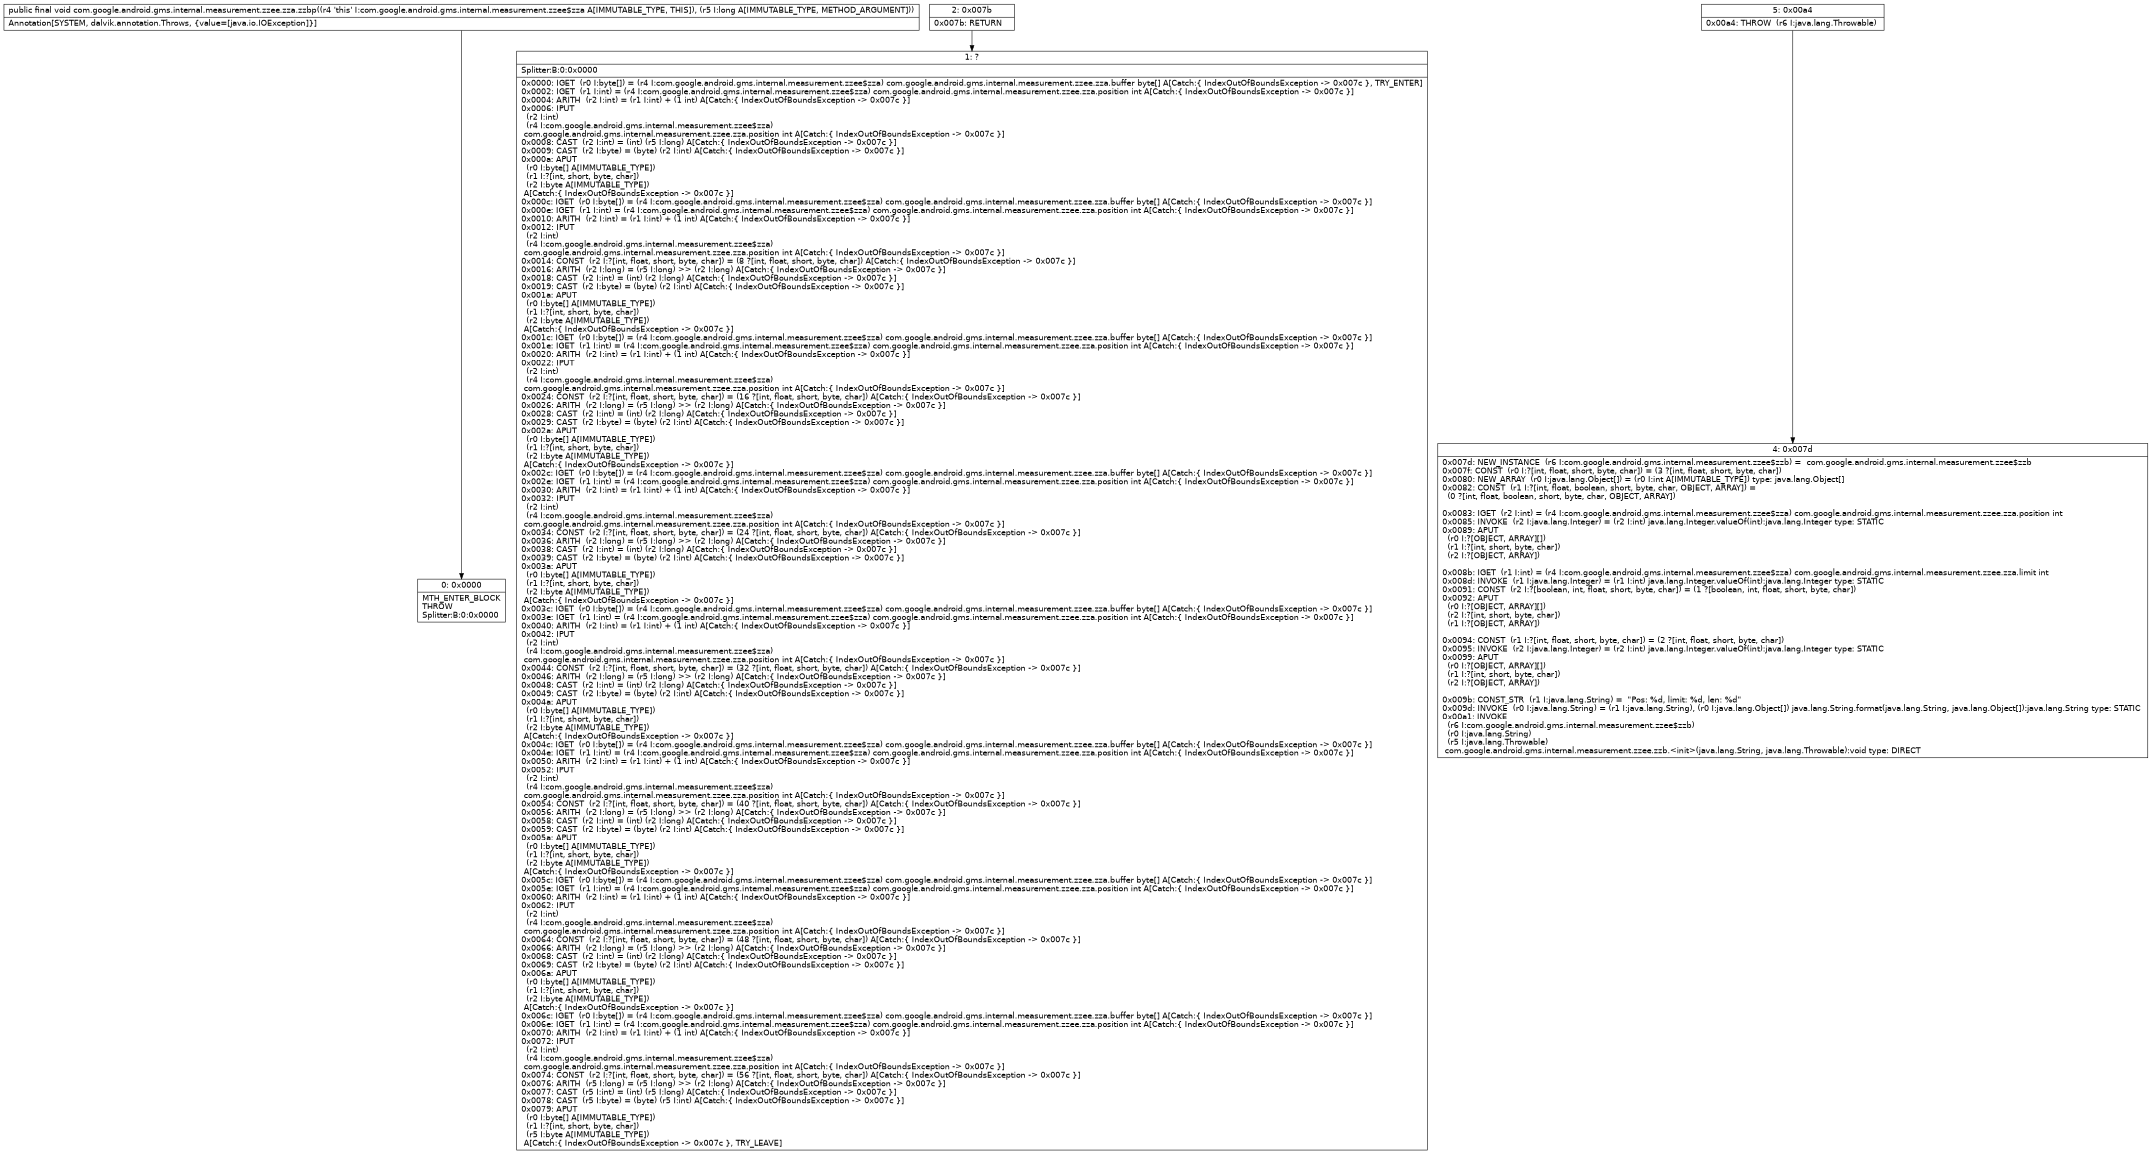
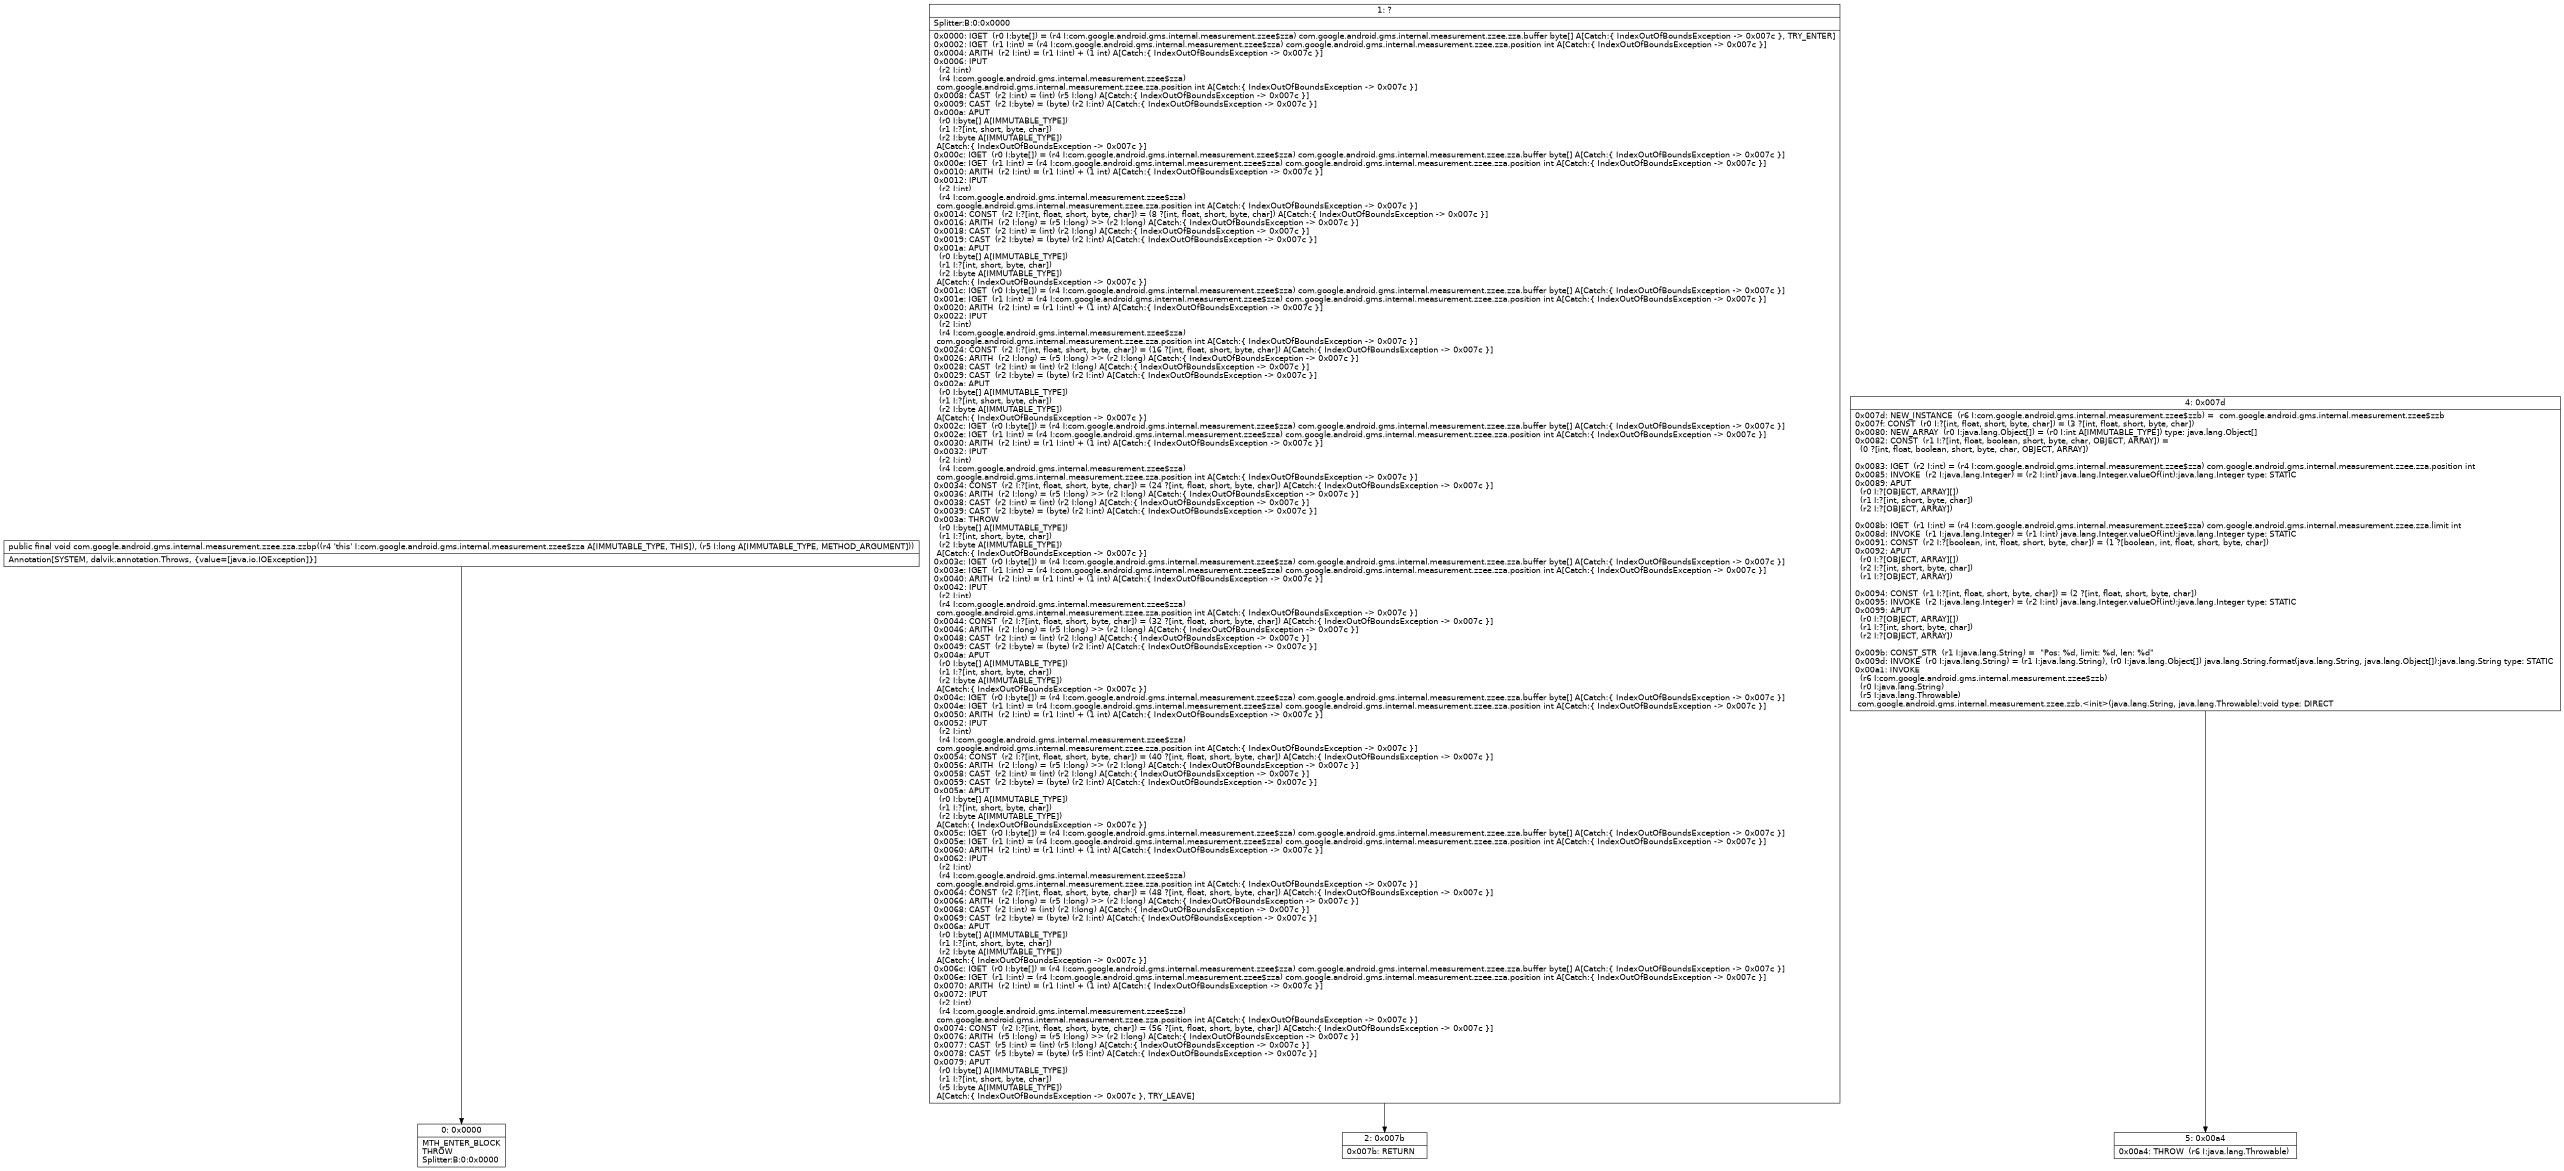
edge "2: 0x007b" -> "1: ?": reversed
edge "5: 0x00a4" -> "4: 0x007d": reversed
node "1: ?": text "0x003a: APUT" -> "0x003a: THROW"
